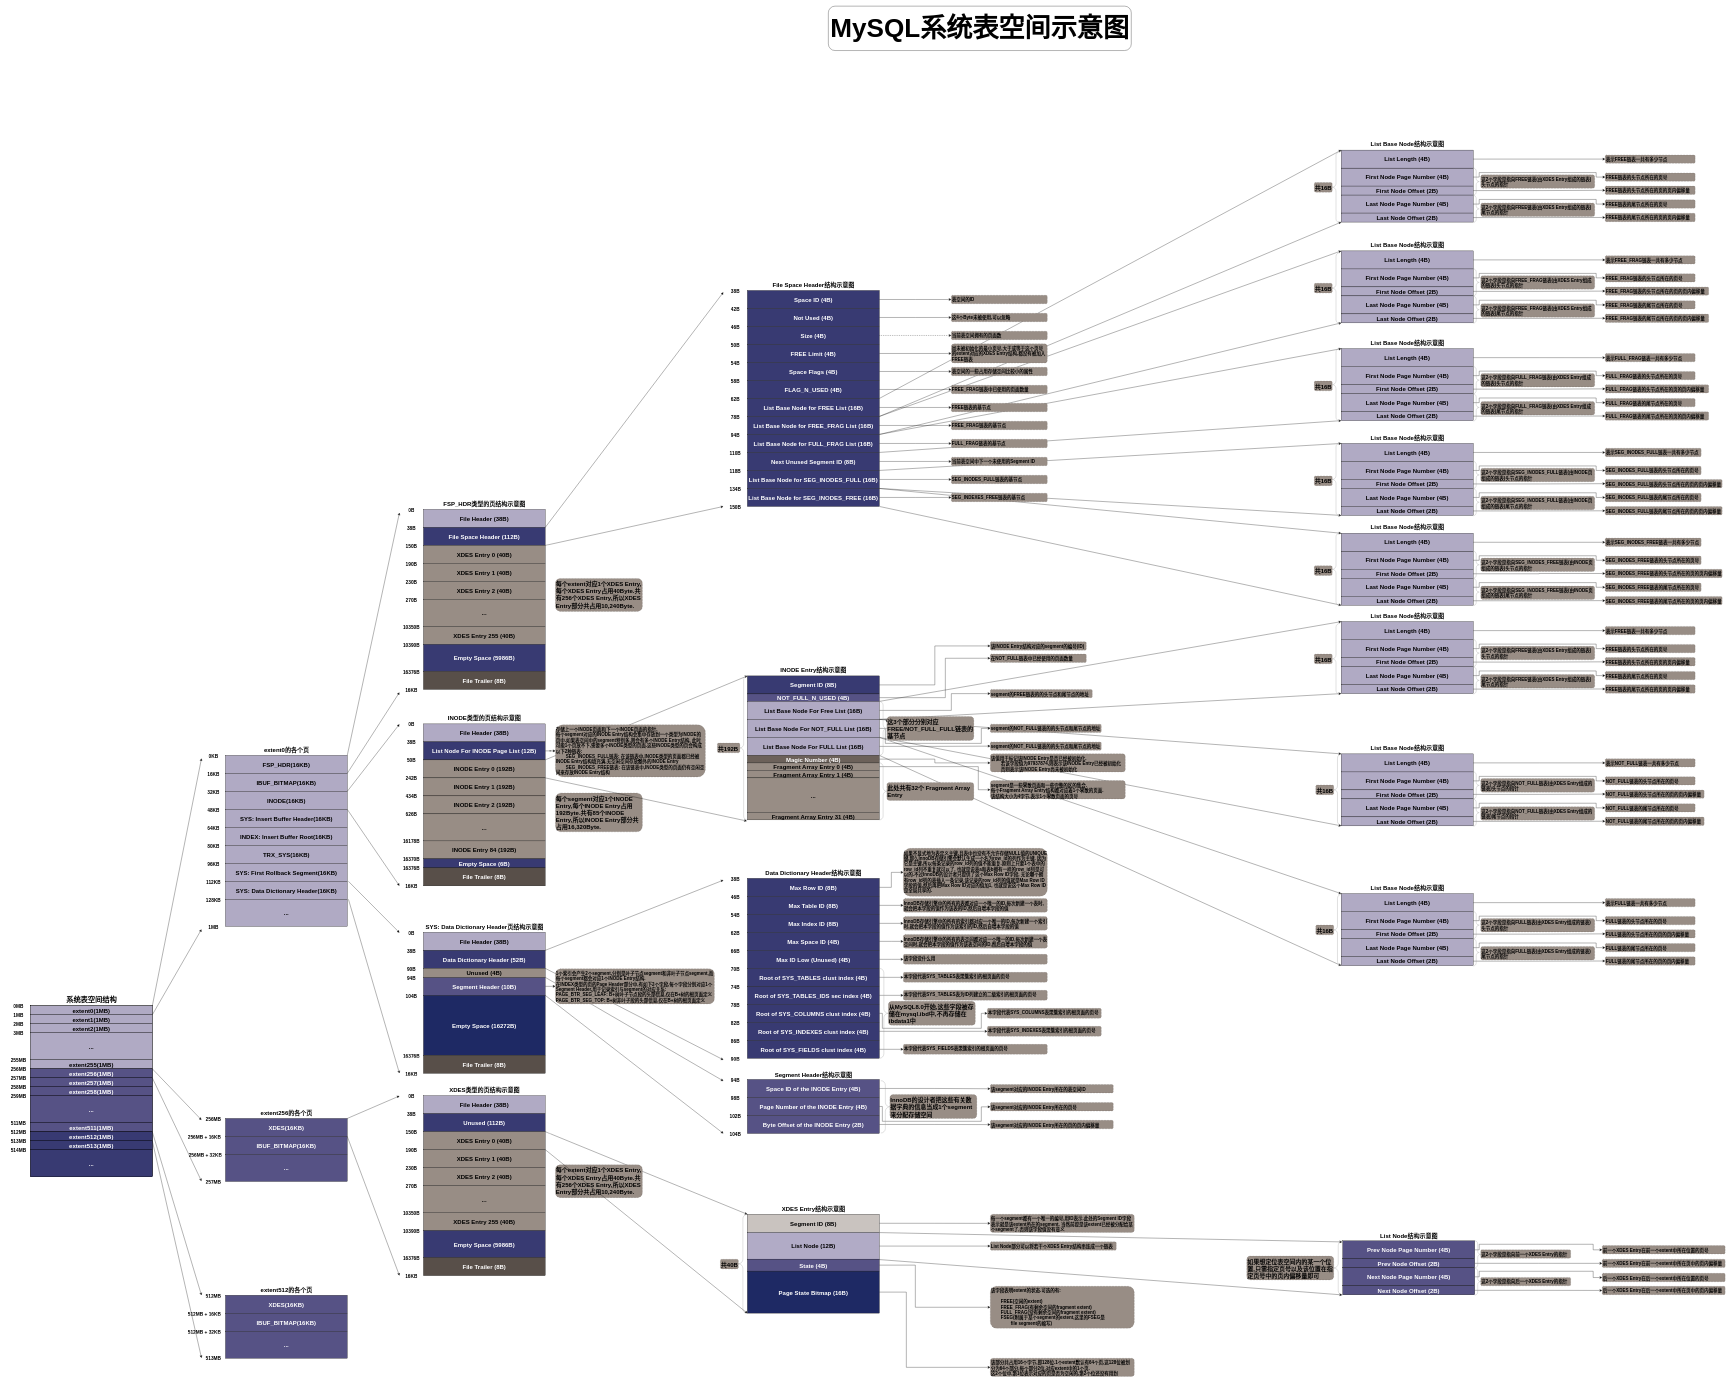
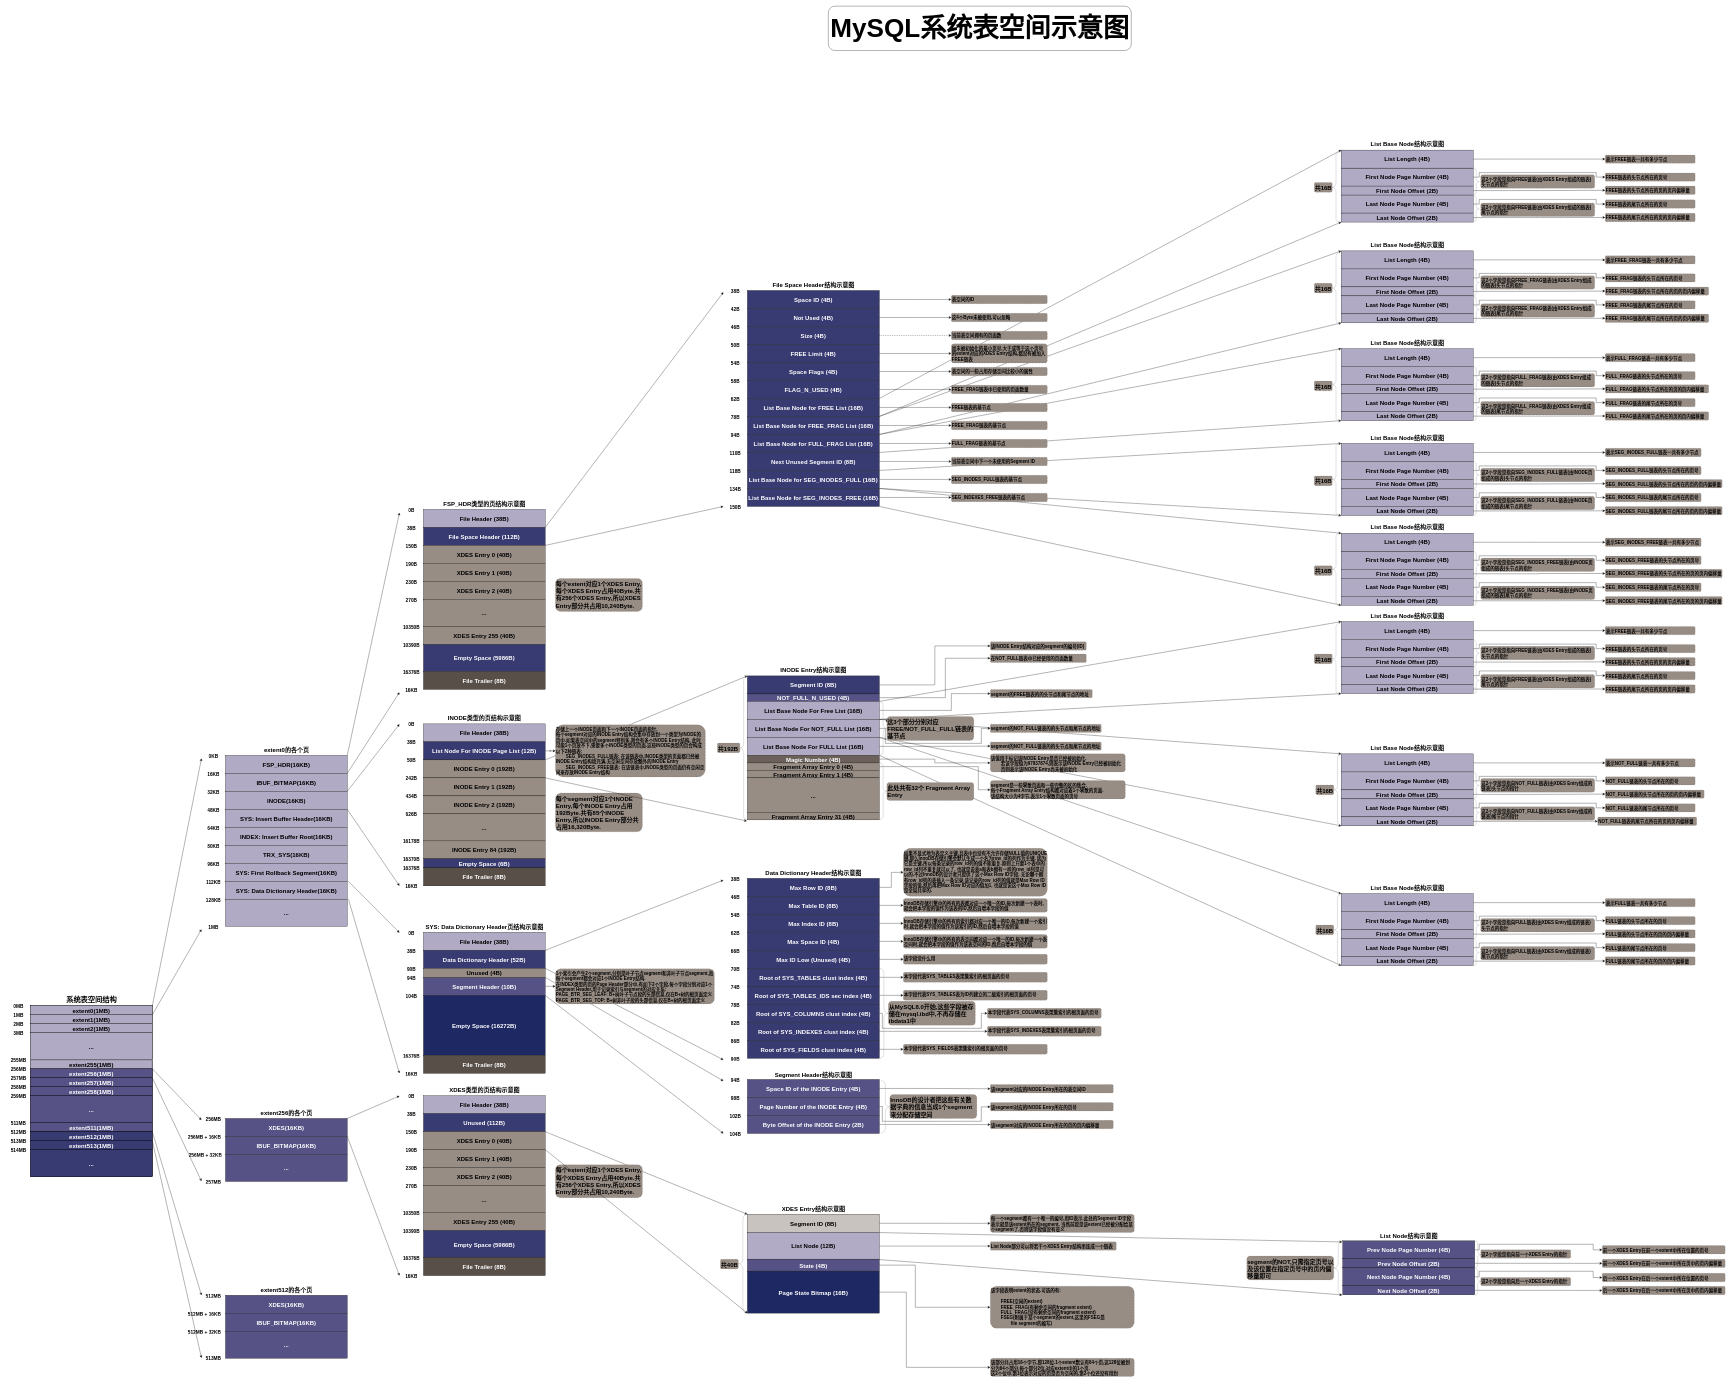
node "NOT_FULL链表的尾节点所在的页的页内偏移量": moved (1655, 821) -> (1647, 821)
node "extent255(1MB)": shape rectangle -> rounded rectangle
node "如果想定位表空间内的某一个位置,只需指定页号以及该位置在指定页号中的页内偏移量即可": label "如果想定位表空间内的某一个位置,只需指定页号以及该位置在指定页号中的页内偏移量即可" -> "segment的NOT,只需指定页号以及该位置在指定页号中的页内偏移量即可"
